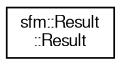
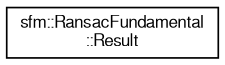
node "sfm::Result ::Result": label "sfm::Result ::Result" -> "sfm::RansacFundamental ::Result"
